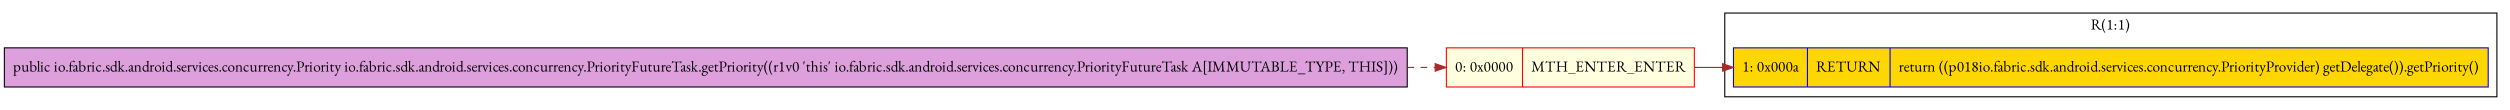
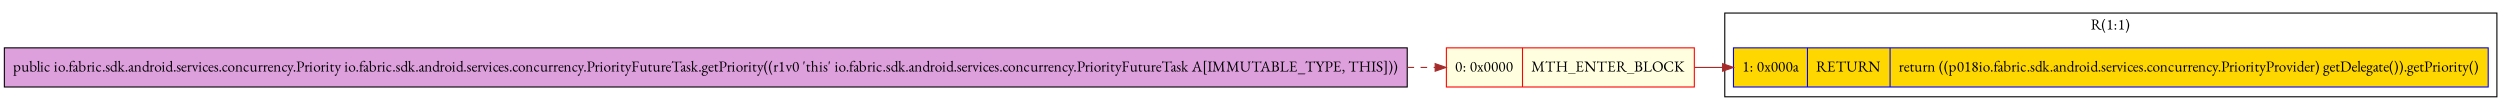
node "0: 0x0000": text "MTH_ENTER_ENTER" -> "MTH_ENTER_BLOCK"
